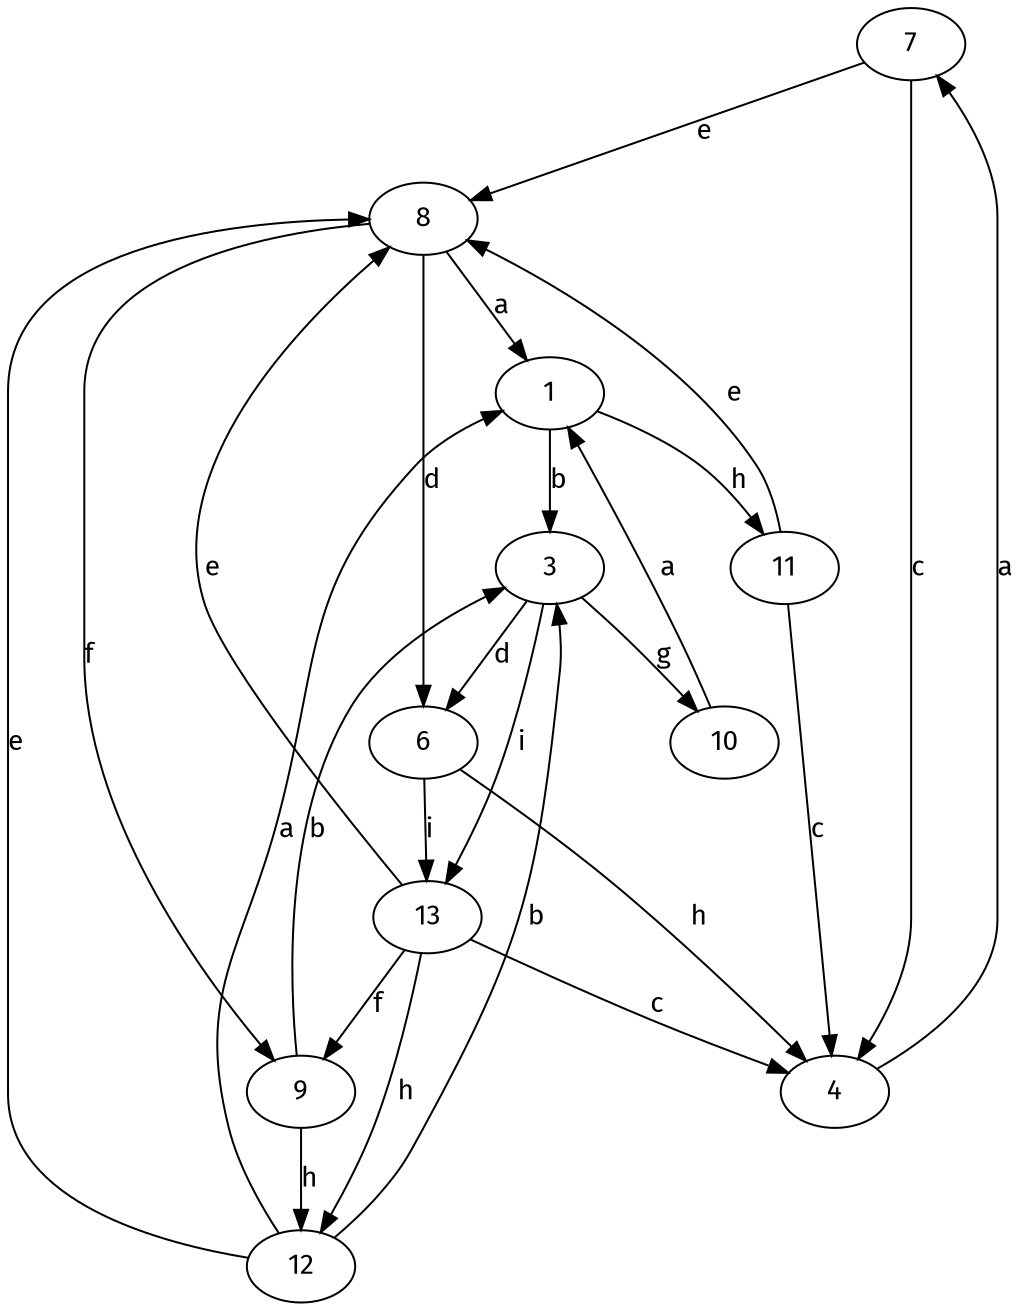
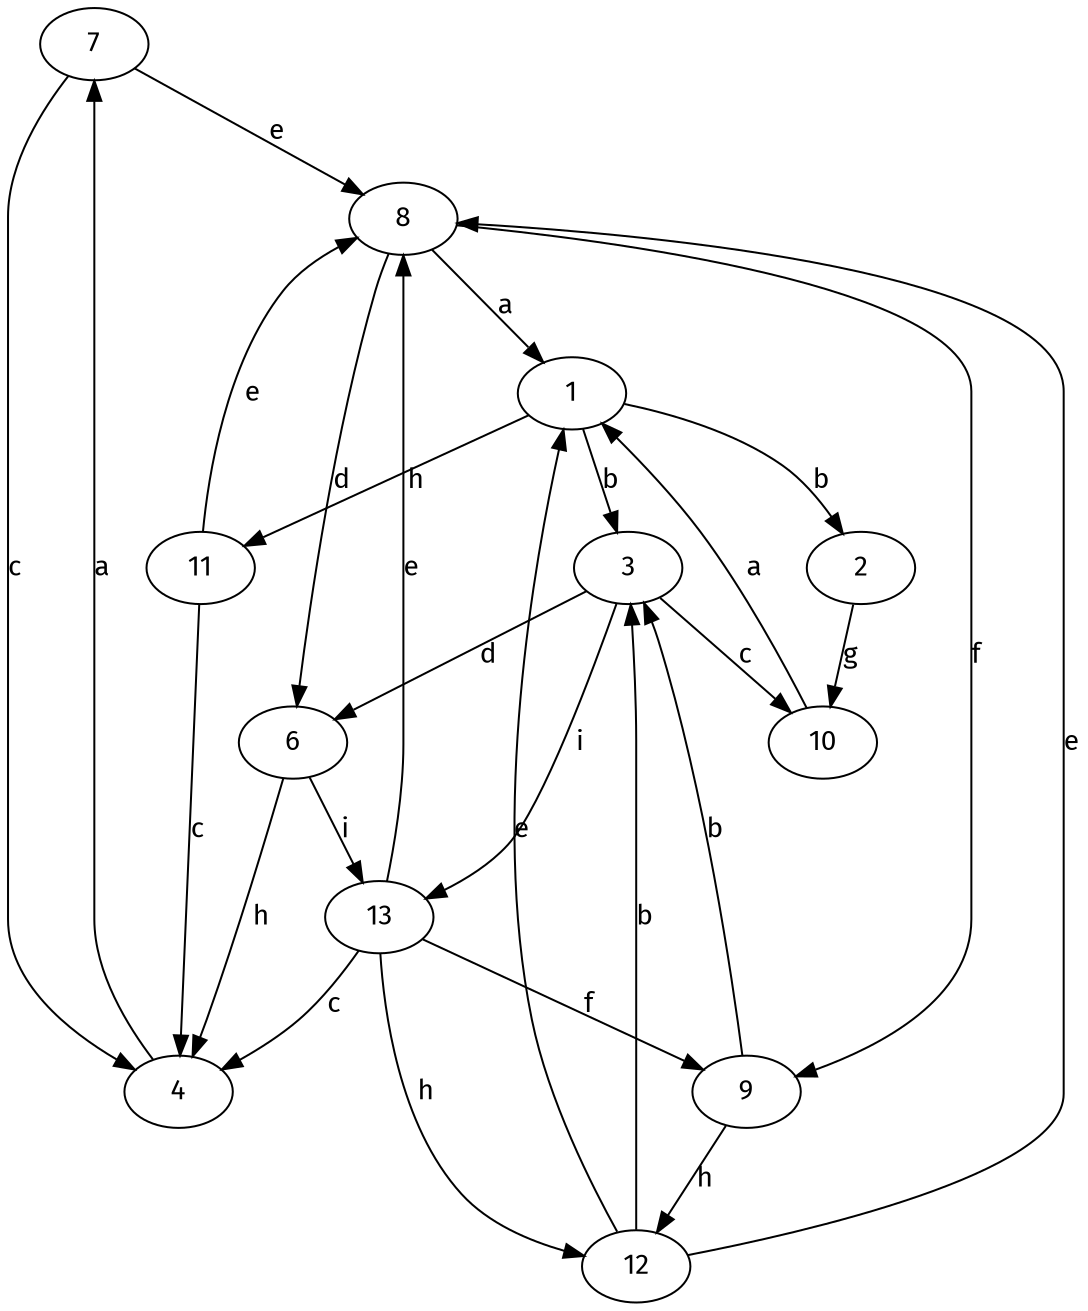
node "2": added
edge "3" -> "10": label "g" -> "c"
edge "12" -> "1": label "a" -> "e"
